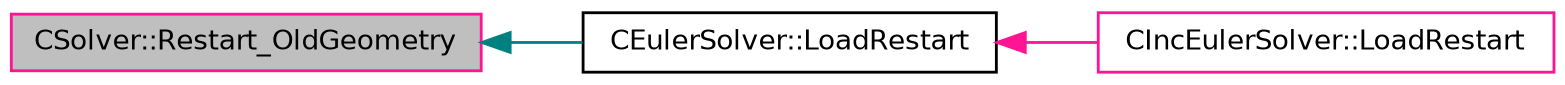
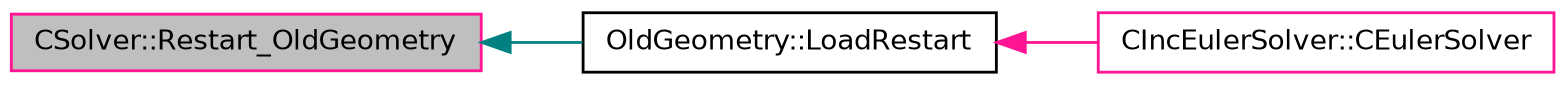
node "CEulerSolver::LoadRestart": label "CEulerSolver::LoadRestart" -> "OldGeometry::LoadRestart"
node "CIncEulerSolver::LoadRestart": label "CIncEulerSolver::LoadRestart" -> "CIncEulerSolver::CEulerSolver"
